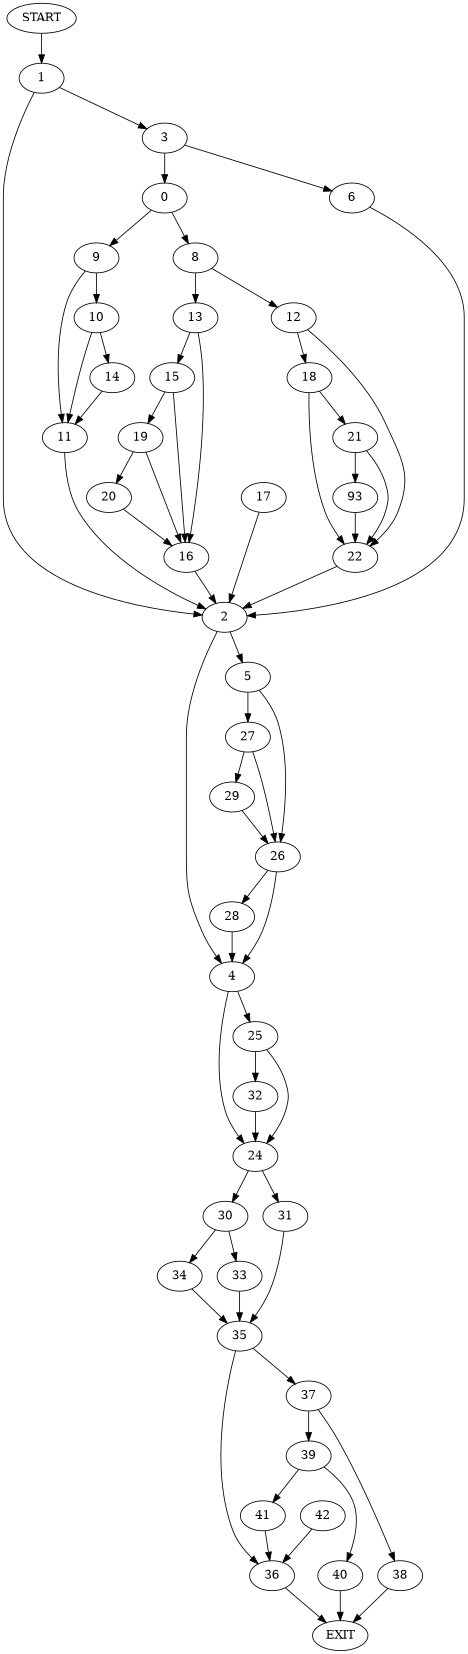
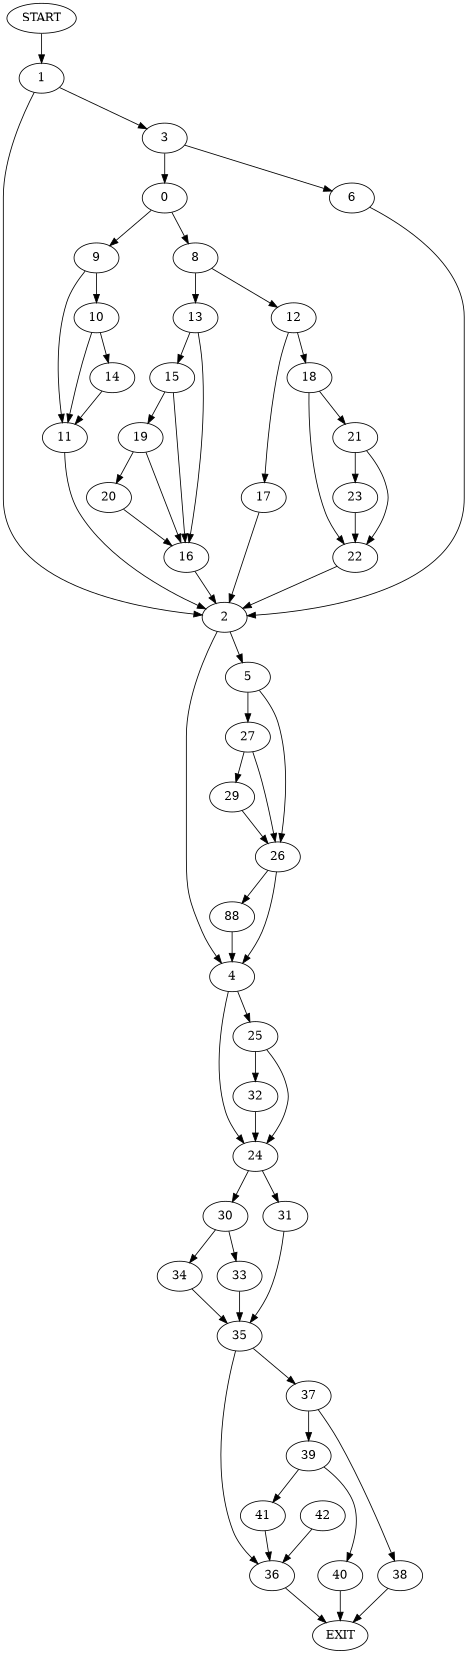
edge "12" -> "22": now "12" -> "17"
node "93": label "93" -> "23"
node "28": label "28" -> "88"
